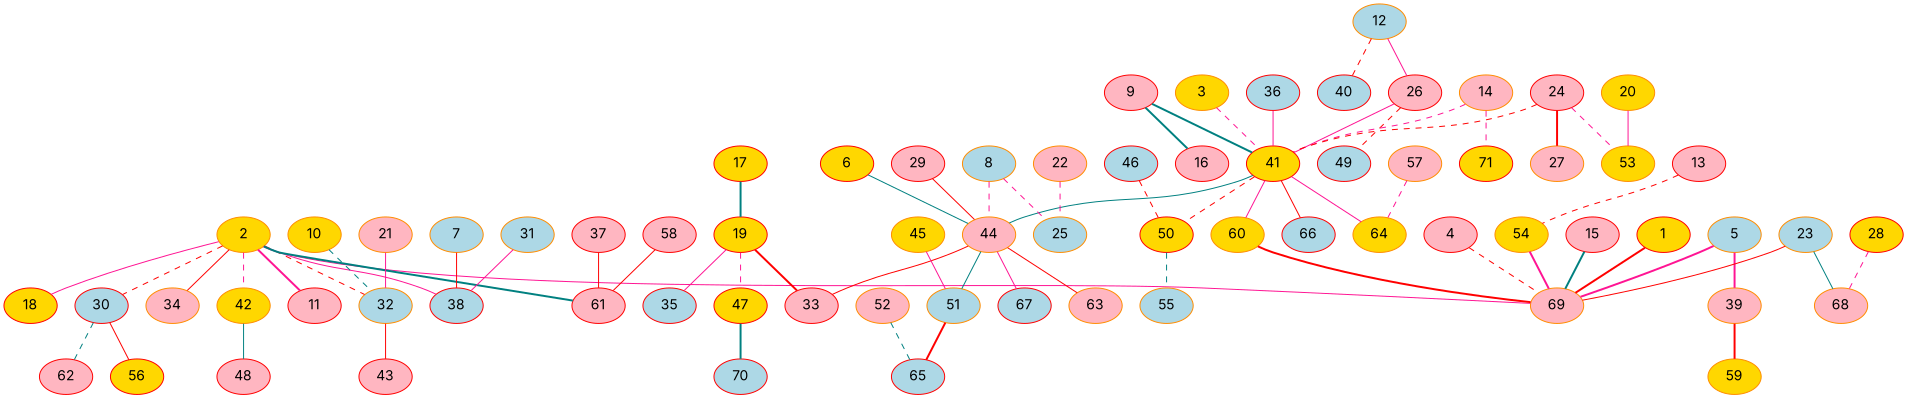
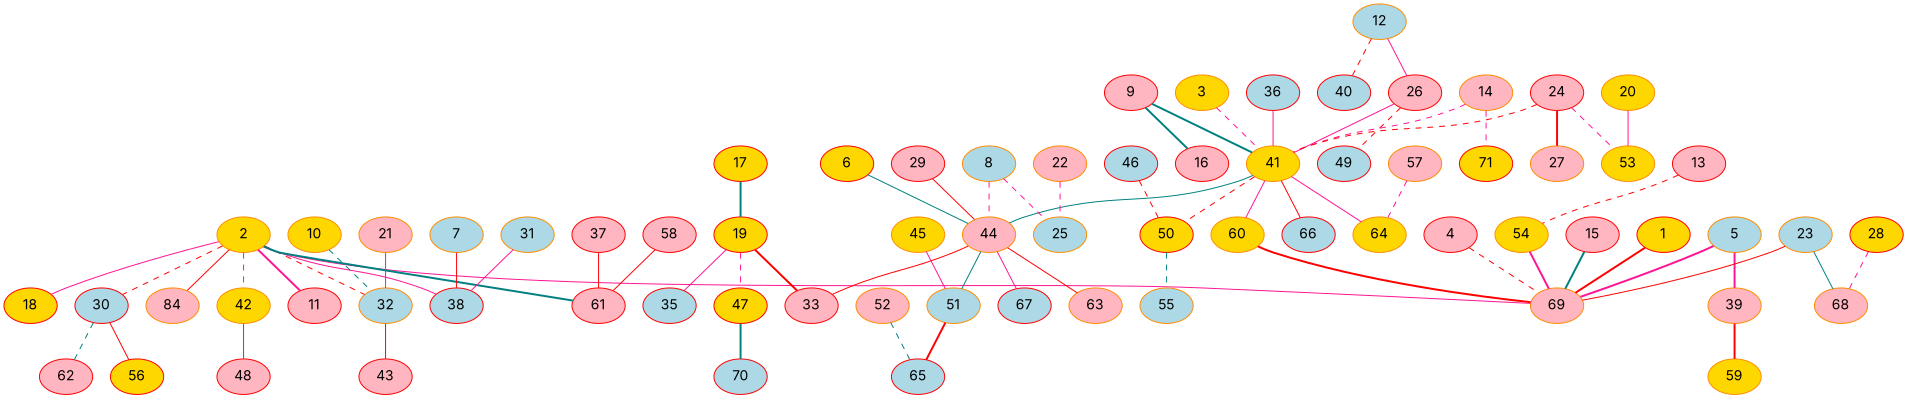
node "41": color red -> darkorange
node "34": label "34" -> "84"
